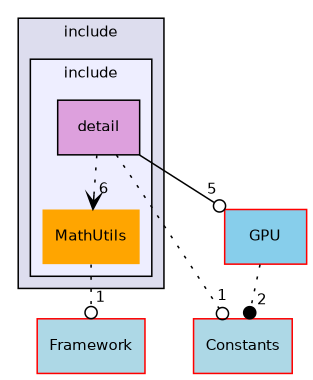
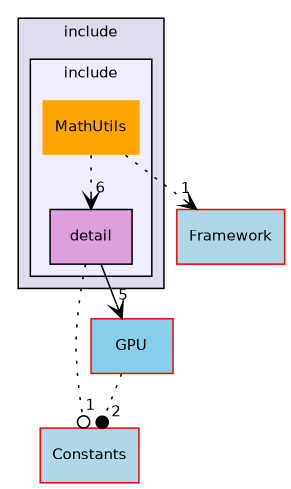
edge "detail" -> "MathUtils": reversed
edge "detail" -> "GPU": arrowhead odot -> vee
edge "MathUtils" -> "Framework": arrowhead odot -> vee
